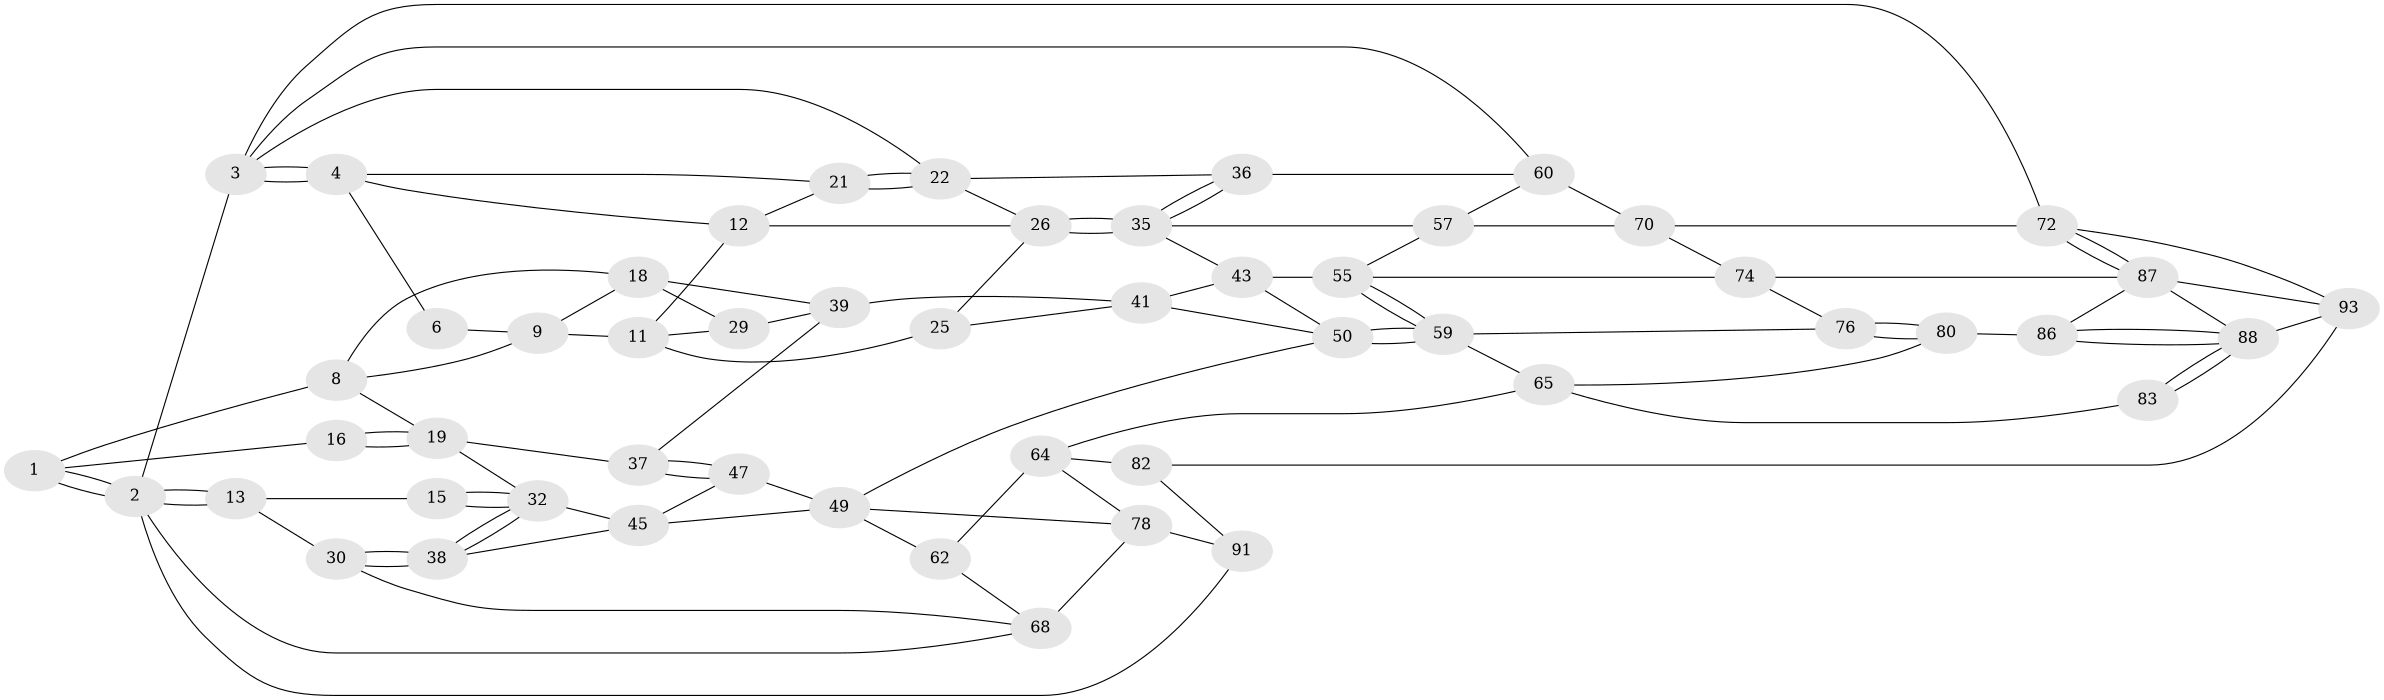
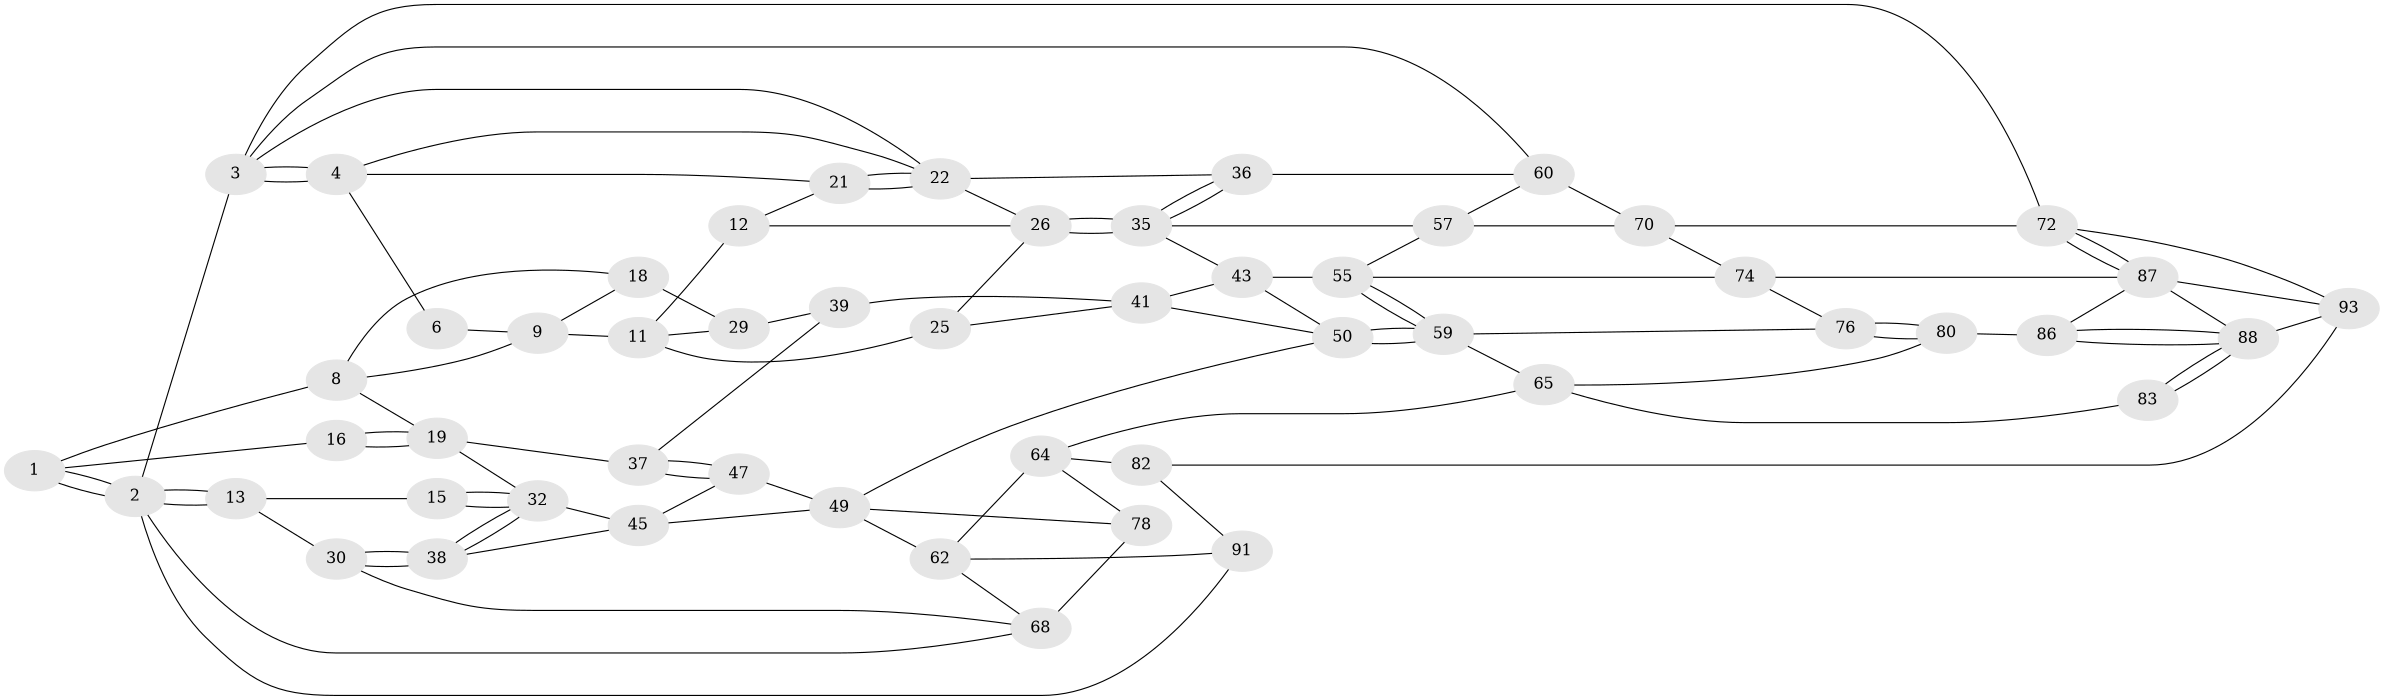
edge "4" -- "12": now "4" -- "22"
edge "18" -- "39": removed
edge "78" -- "91": now "62" -- "91"
